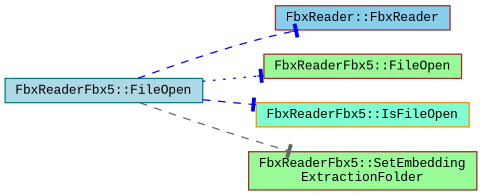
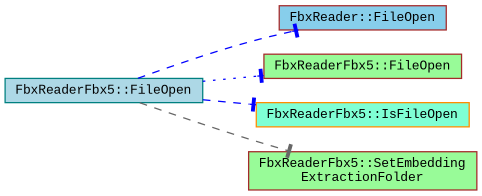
node "FbxReader::FbxReader": label "FbxReader::FbxReader" -> "FbxReader::FileOpen"
